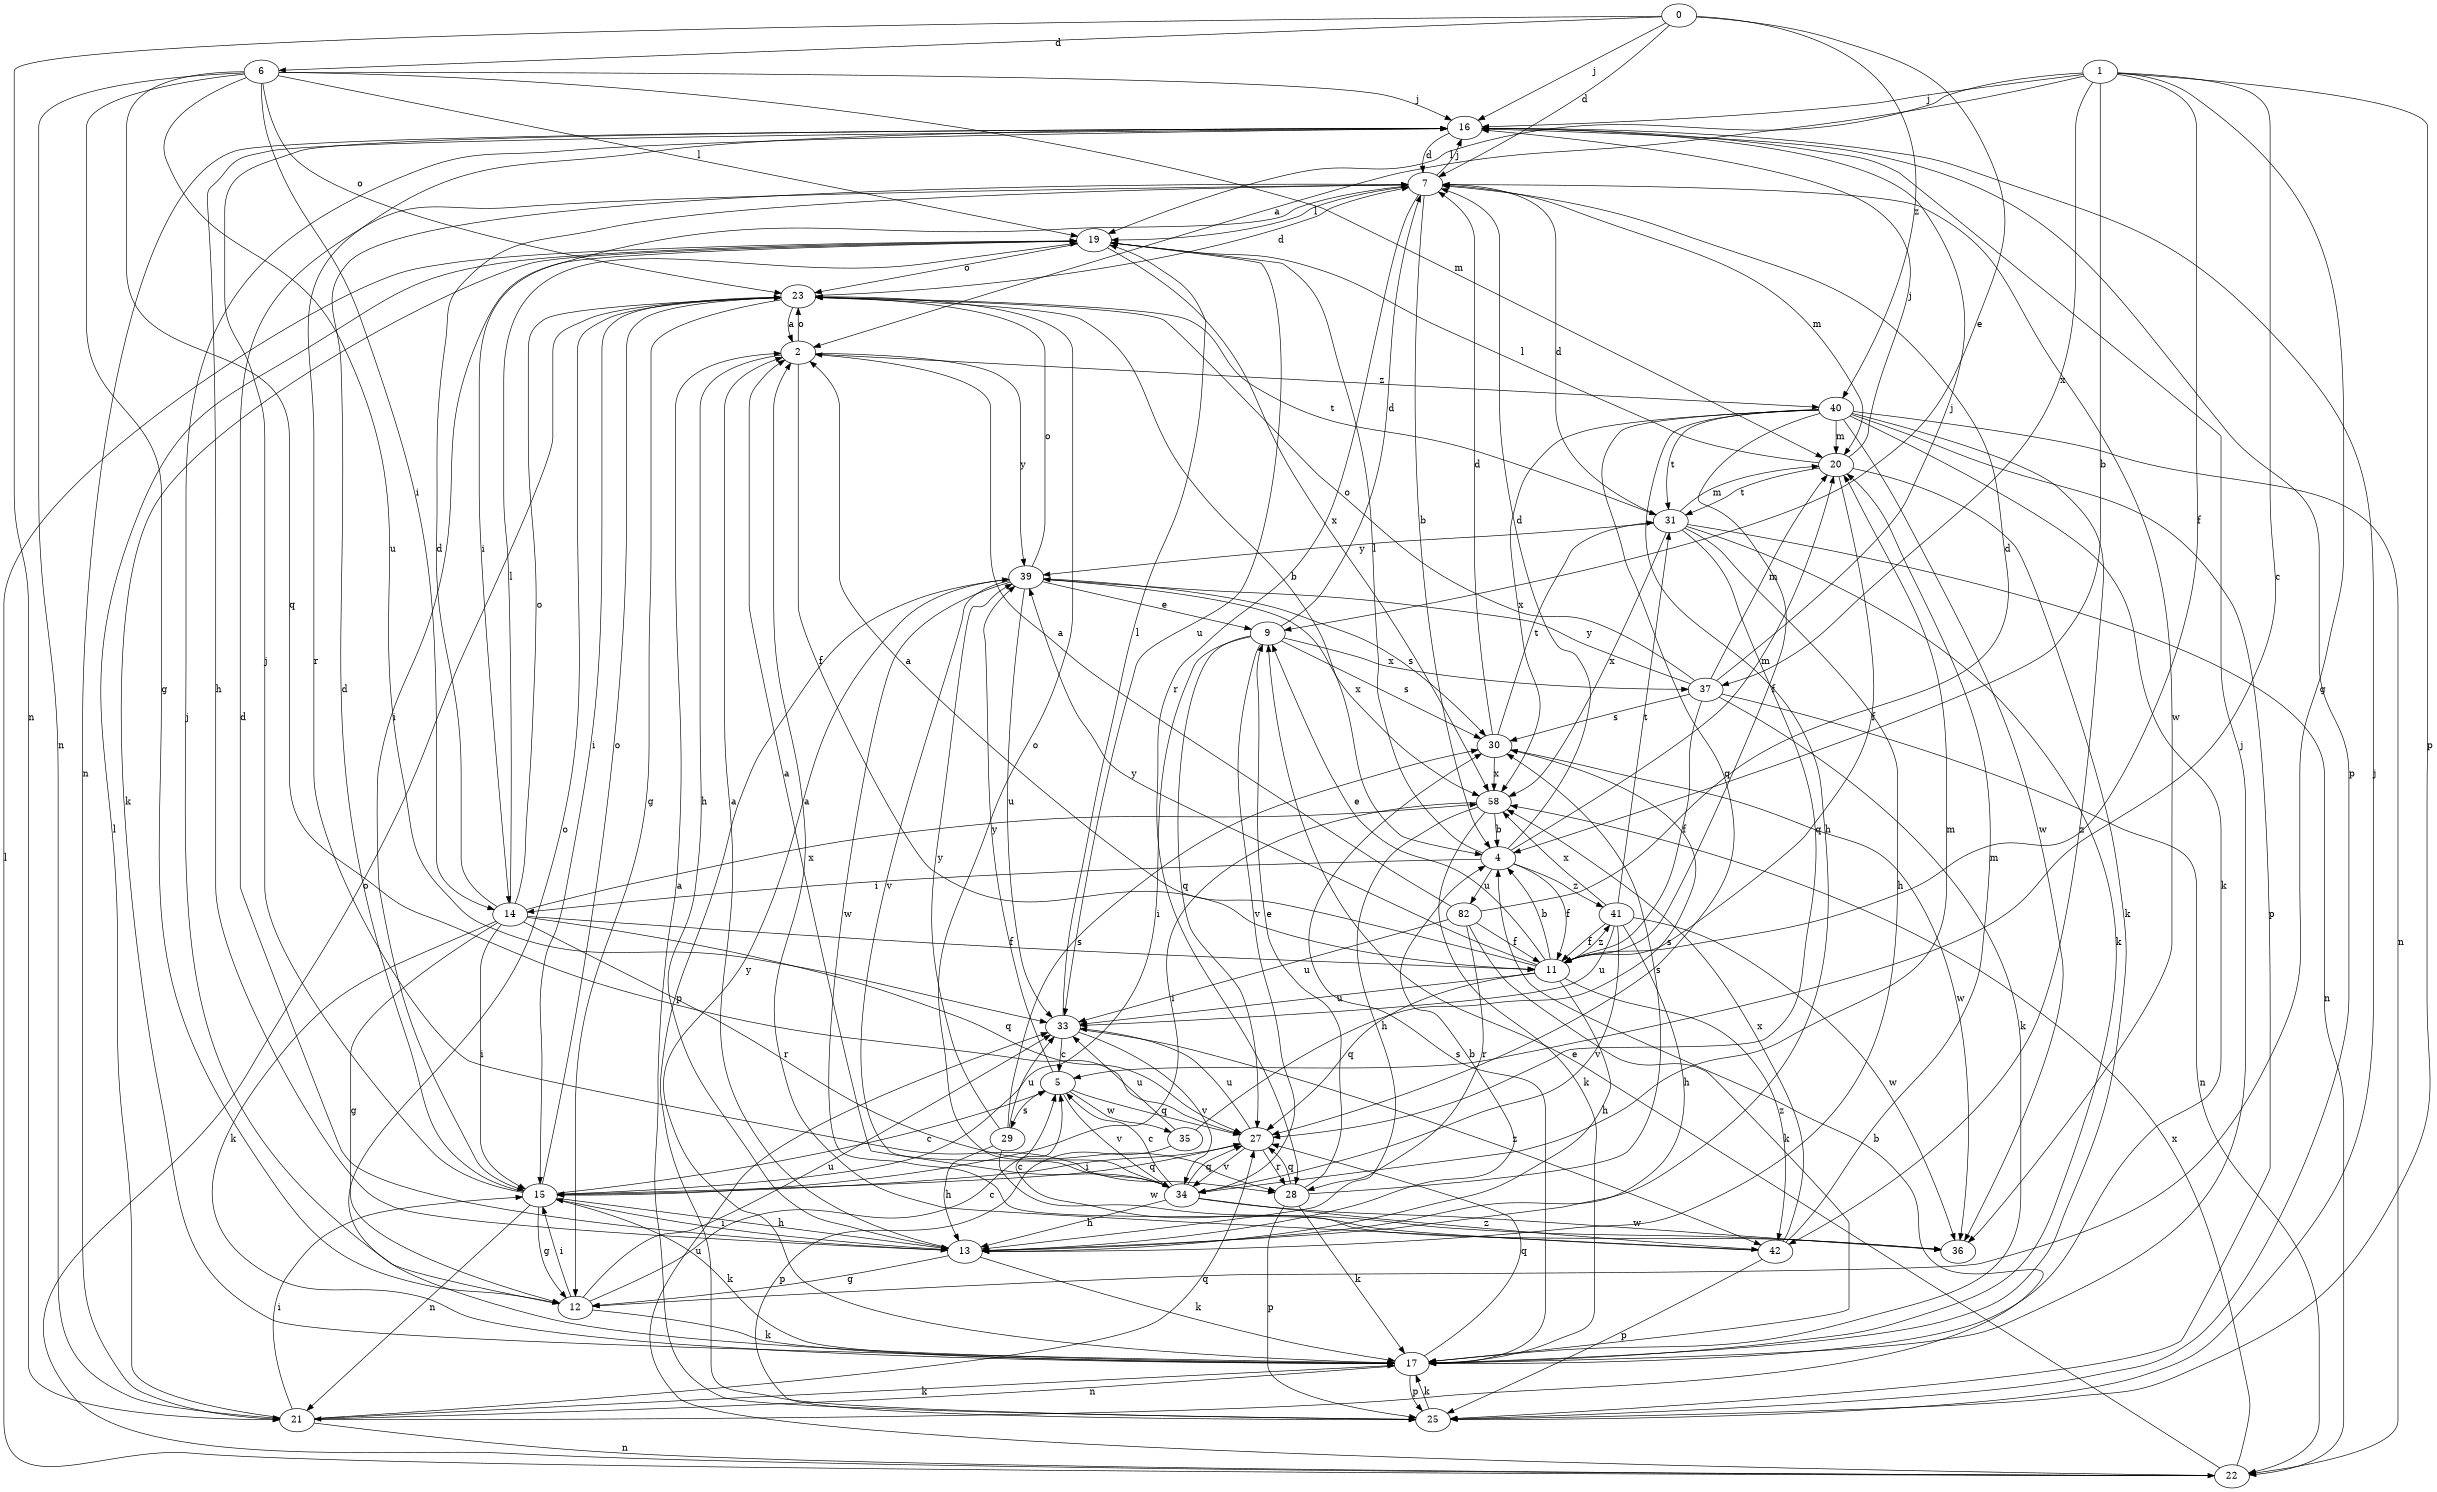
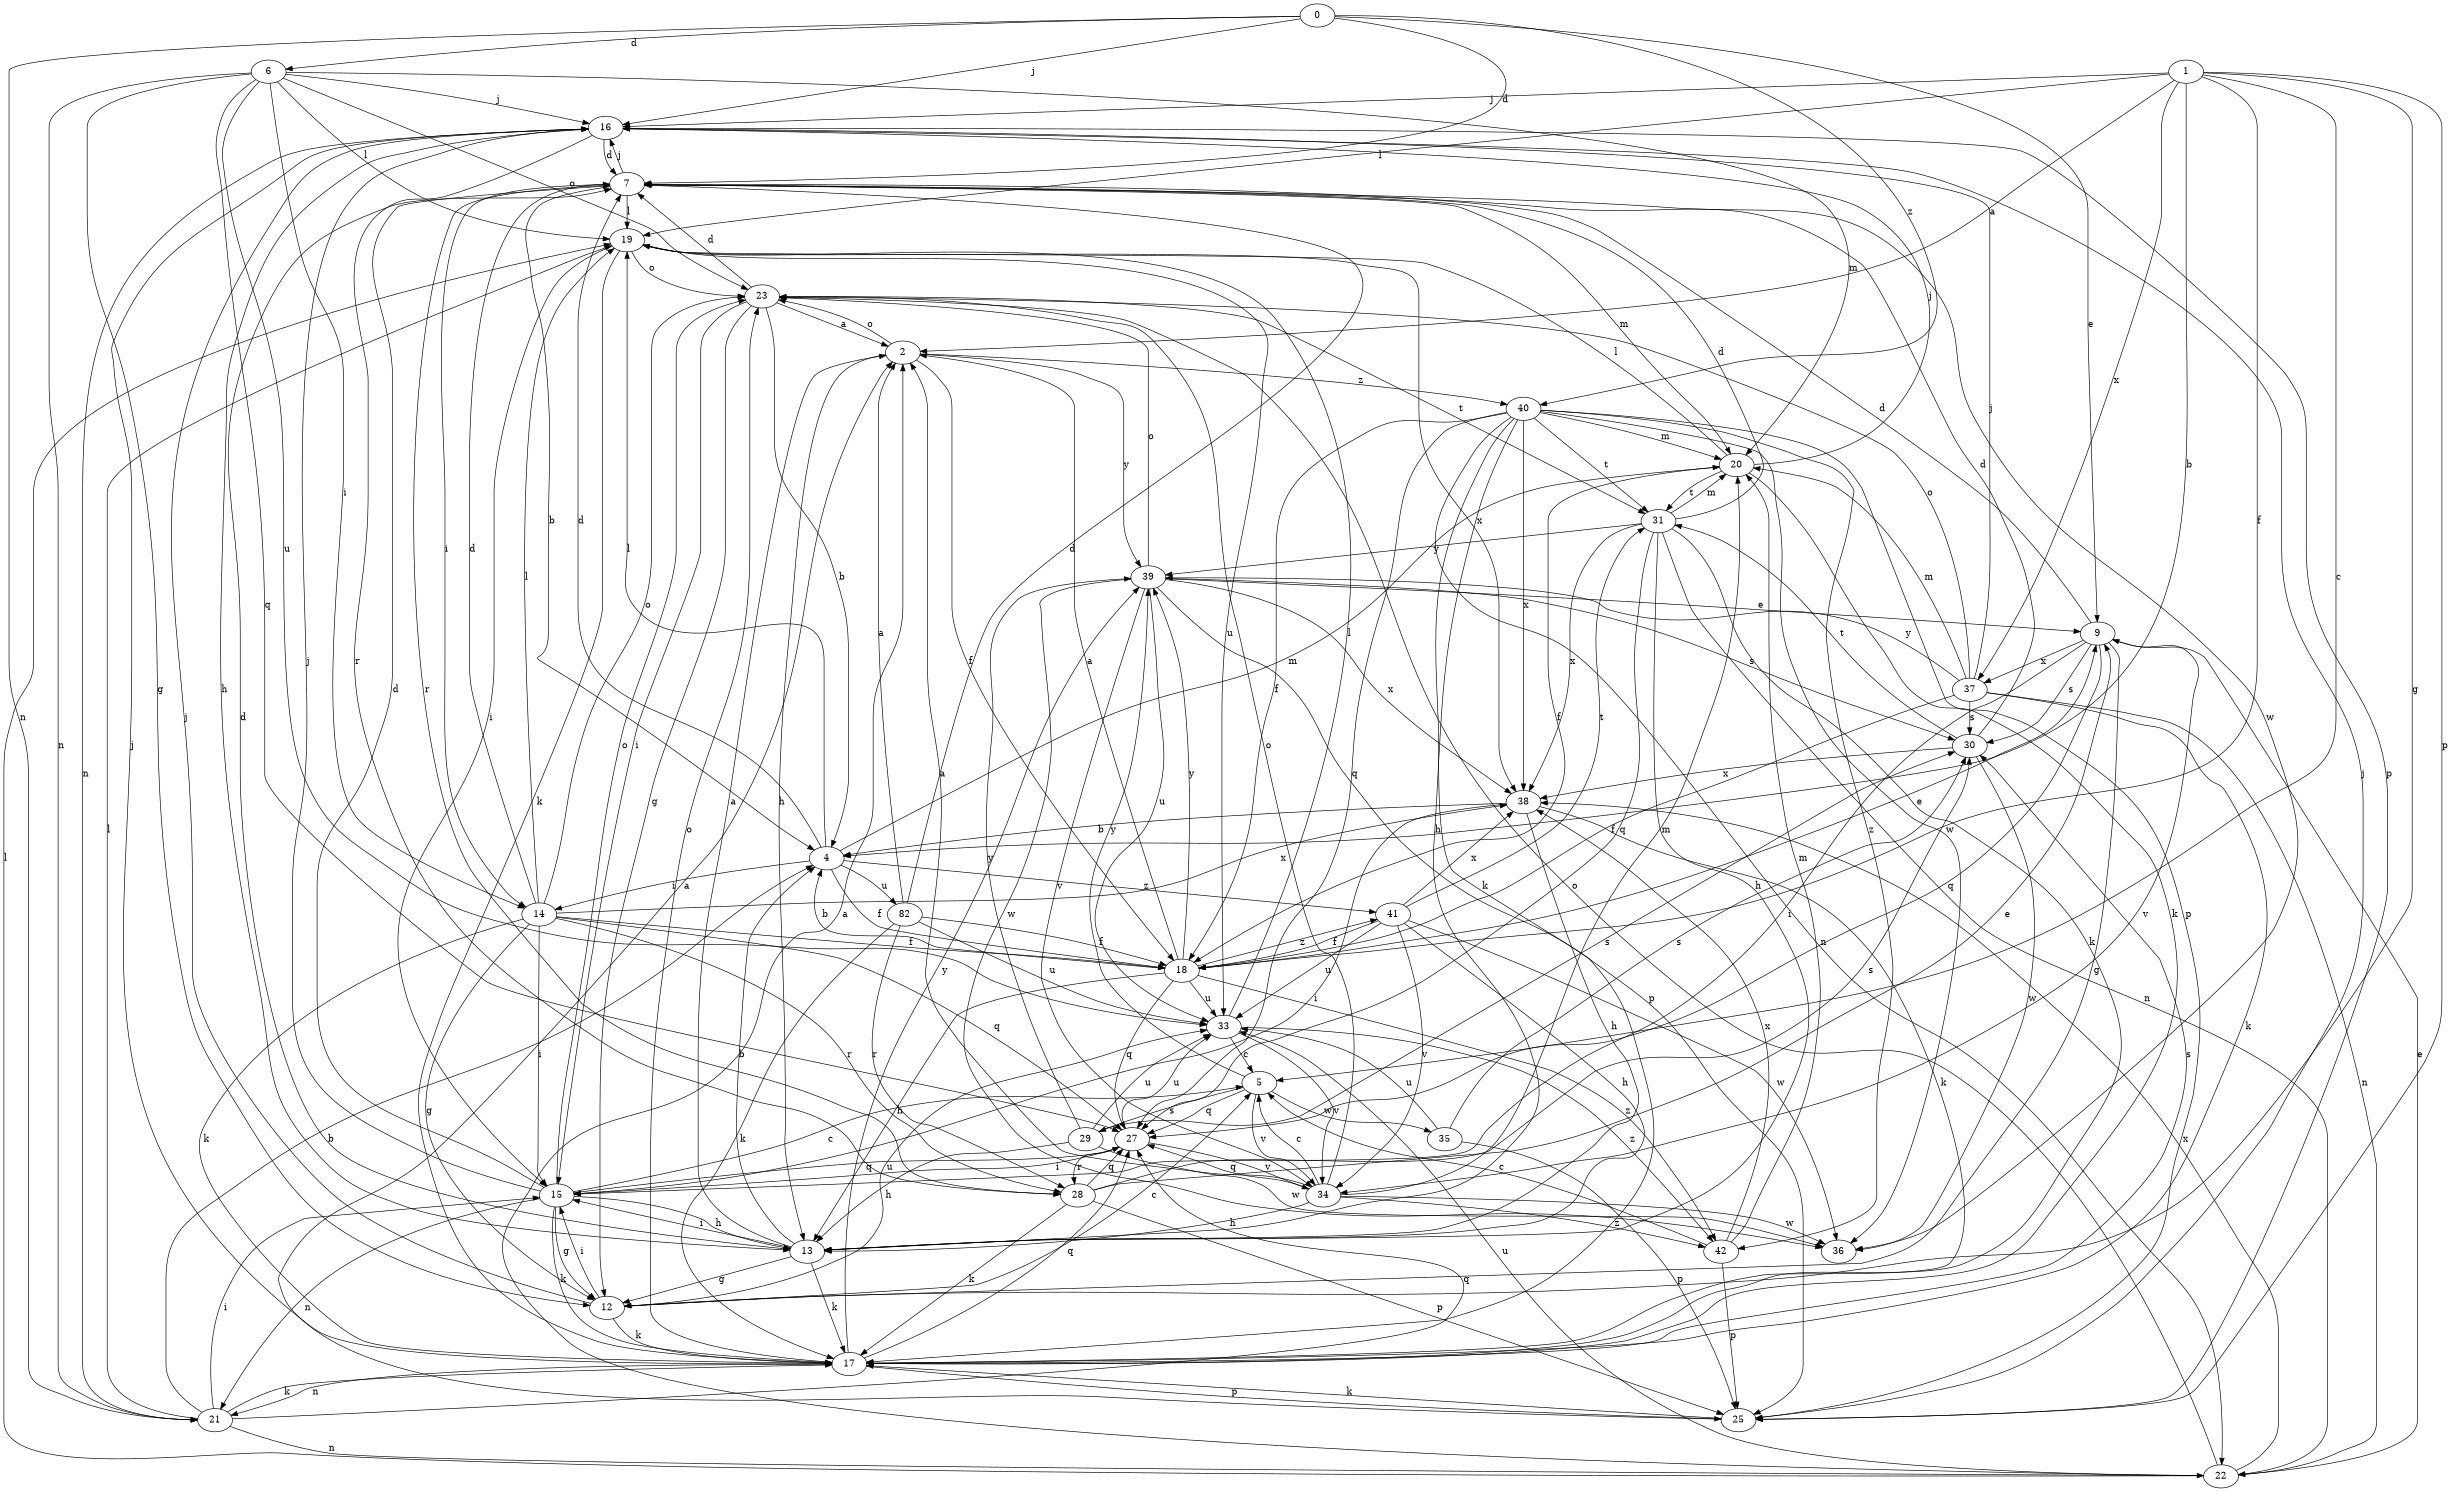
node "58": label "58" -> "38"
node "11": label "11" -> "18"
edge "42" -> "2": now "22" -> "2"
edge "9" -> "12": added, label "g"
